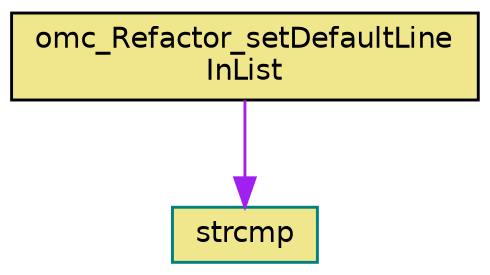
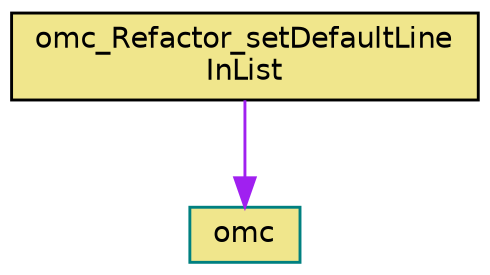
node "strcmp": label "strcmp" -> "omc"
